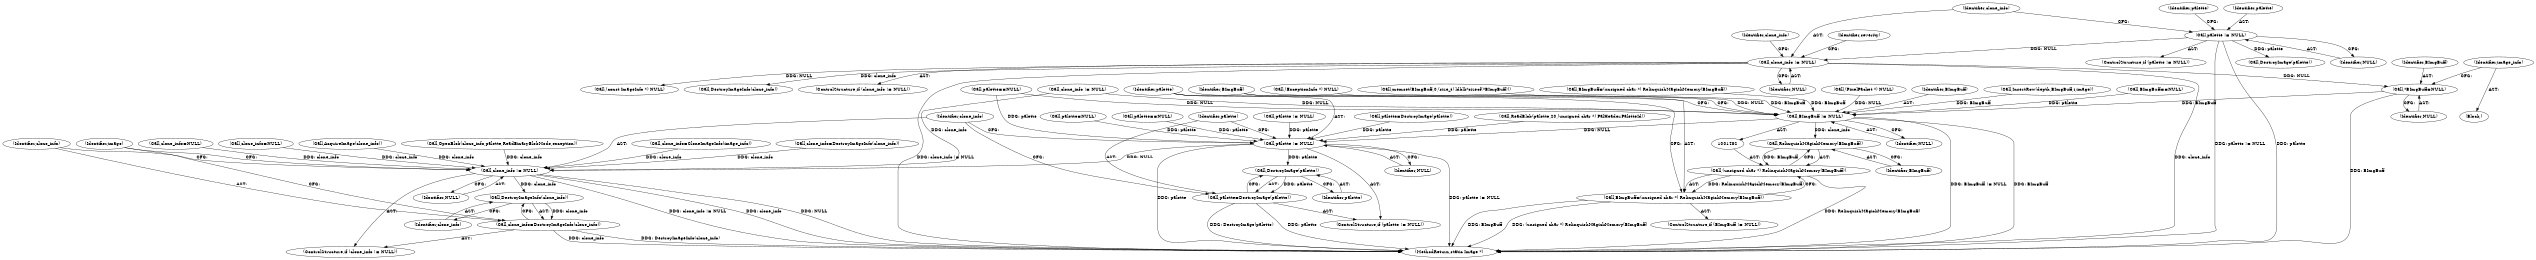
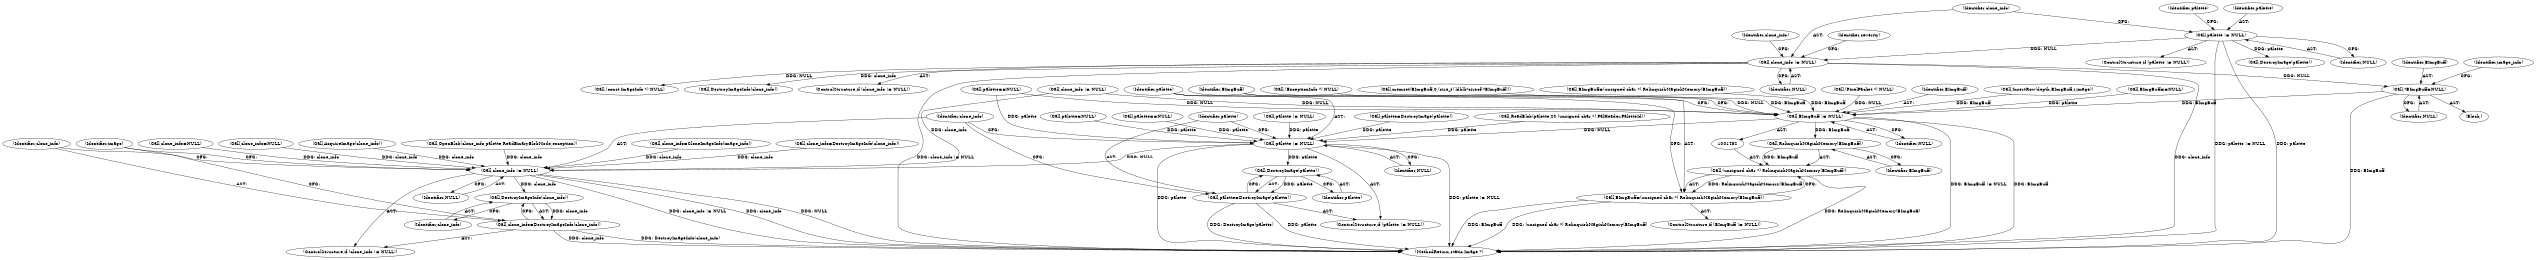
edge "(Identifier,image_info)" -> "(Block,)": now "(Call,*BImgBuff=NULL)" -> "(Block,)"
edge "(Call,BImgBuff != NULL)" -> "(Call,RelinquishMagickMemory(BImgBuff))": label "DDG: clone_info" -> "DDG: BImgBuff"
edge "(Call,(unsigned char *) RelinquishMagickMemory(BImgBuff))" -> "(Call,RelinquishMagickMemory(BImgBuff))": removed, label "CFG:"
